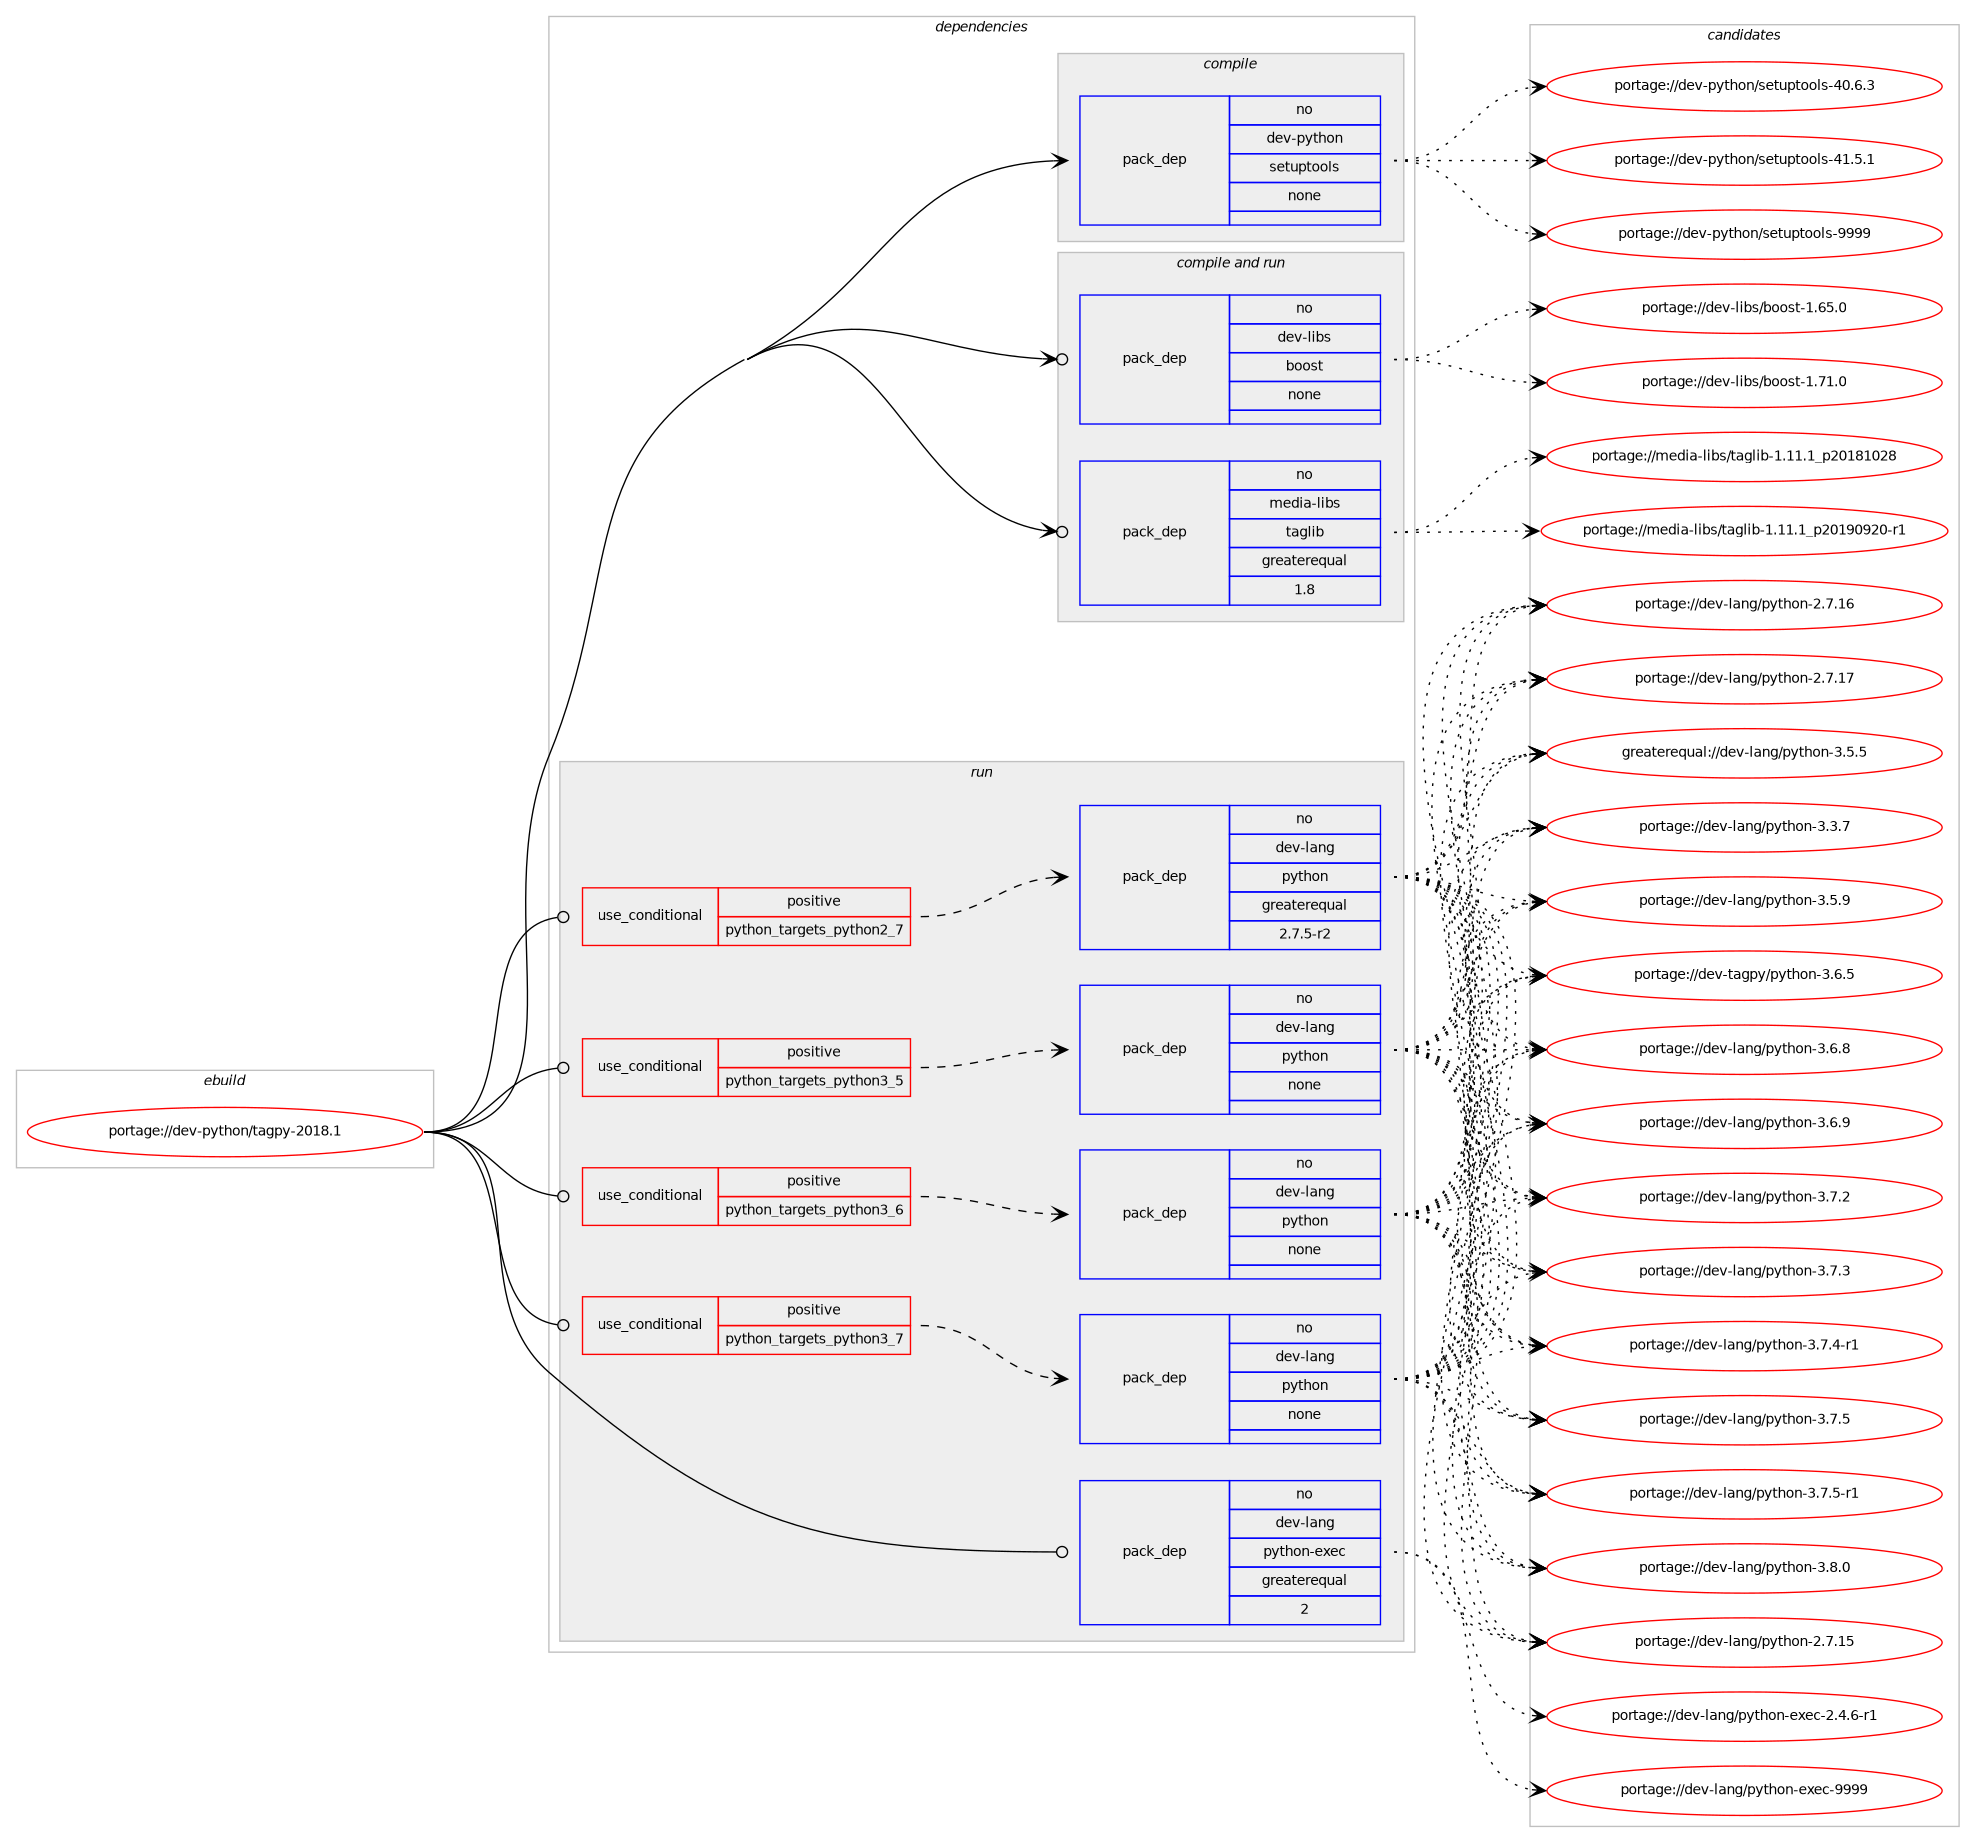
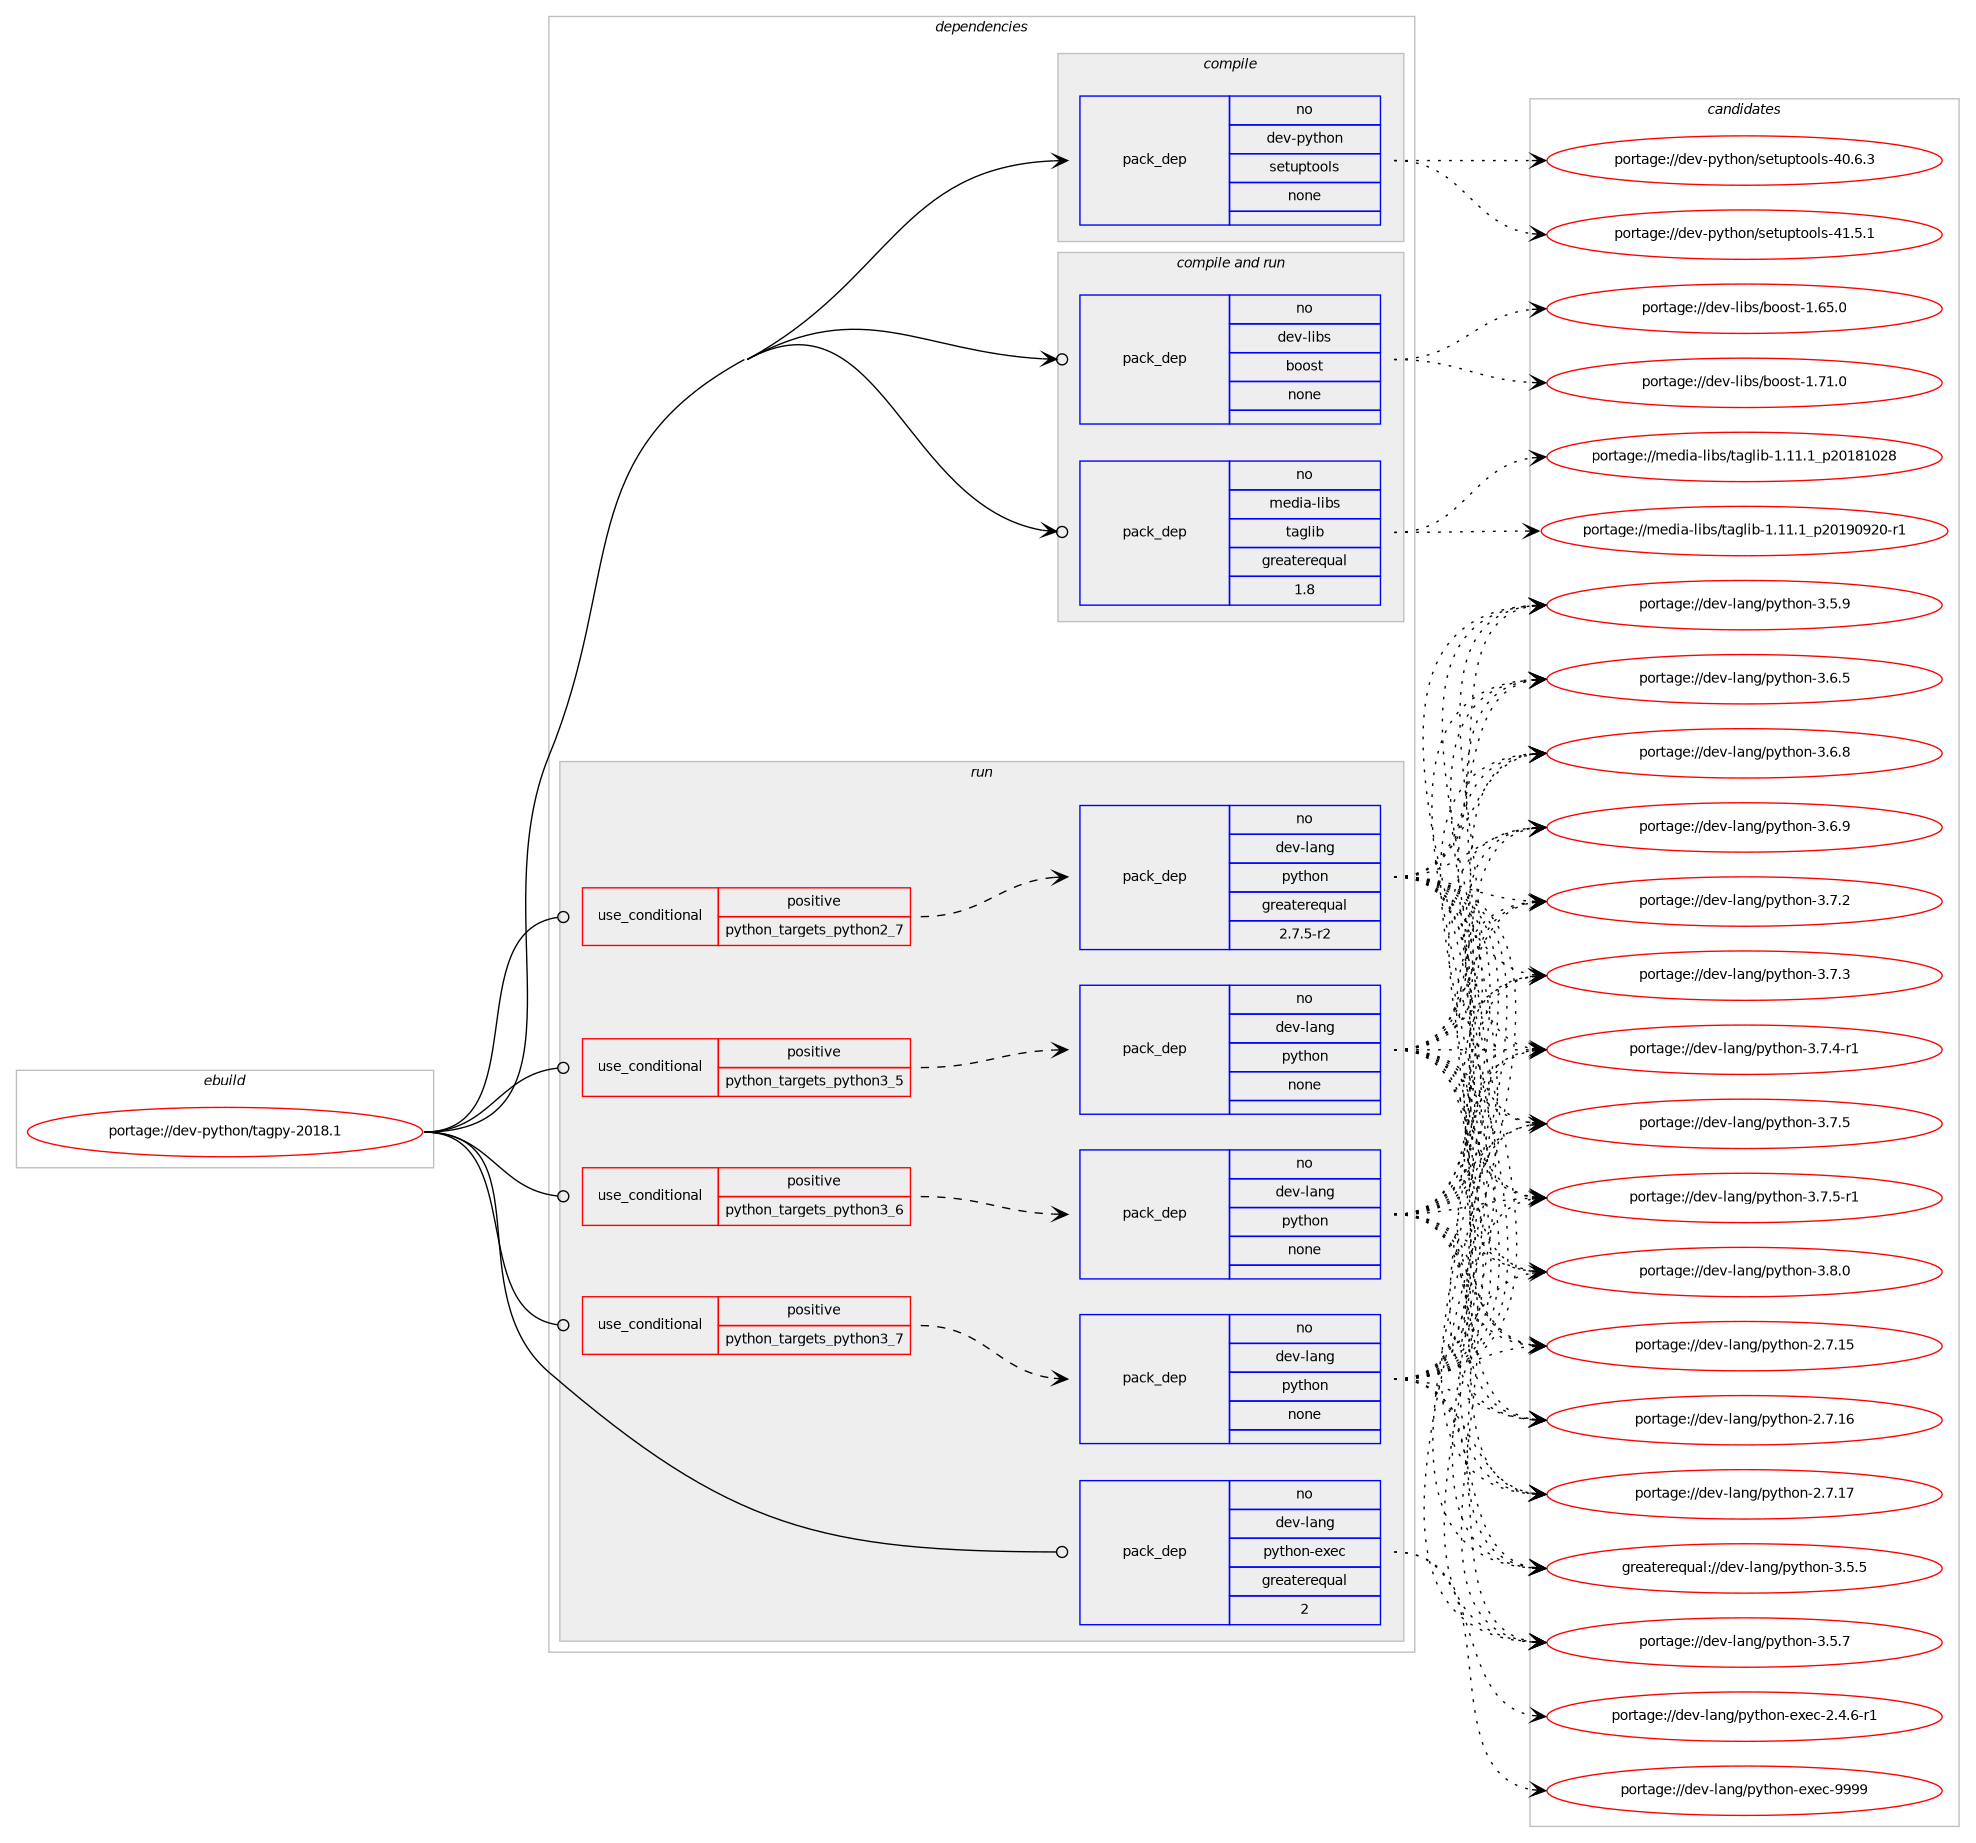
node "portage://dev-python/setuptools-9999": removed
node "portage://dev-lang/python-3.3.7": label "portage://dev-lang/python-3.3.7" -> "portage://dev-lang/python-3.5.7"
node "portage://dev-tagpy/python-3.6.5": label "portage://dev-tagpy/python-3.6.5" -> "portage://dev-lang/python-3.6.5"
